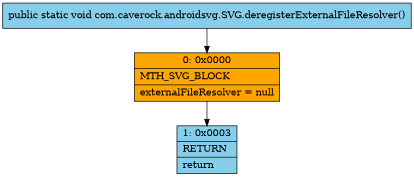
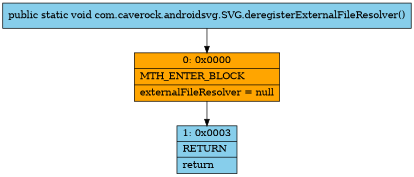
node "0: 0x0000": text "MTH_SVG_BLOCK" -> "MTH_ENTER_BLOCK"
